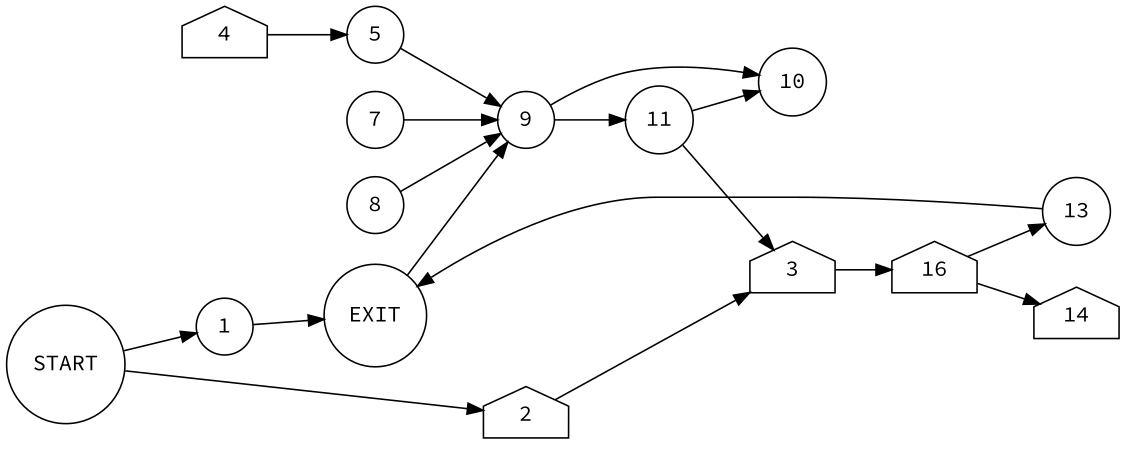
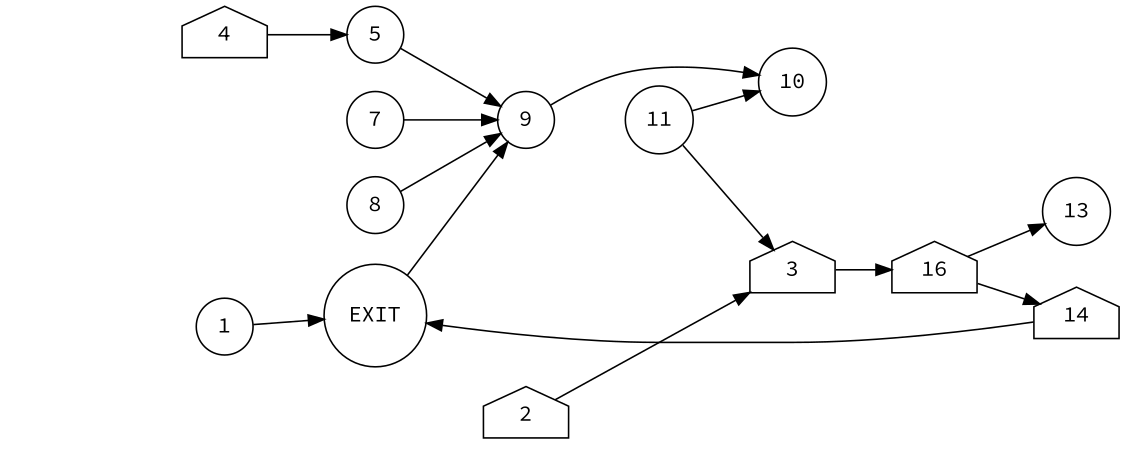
edge "9" -> "11": removed
edge "13" -> "EXIT": now "14" -> "EXIT"
node "START": removed
